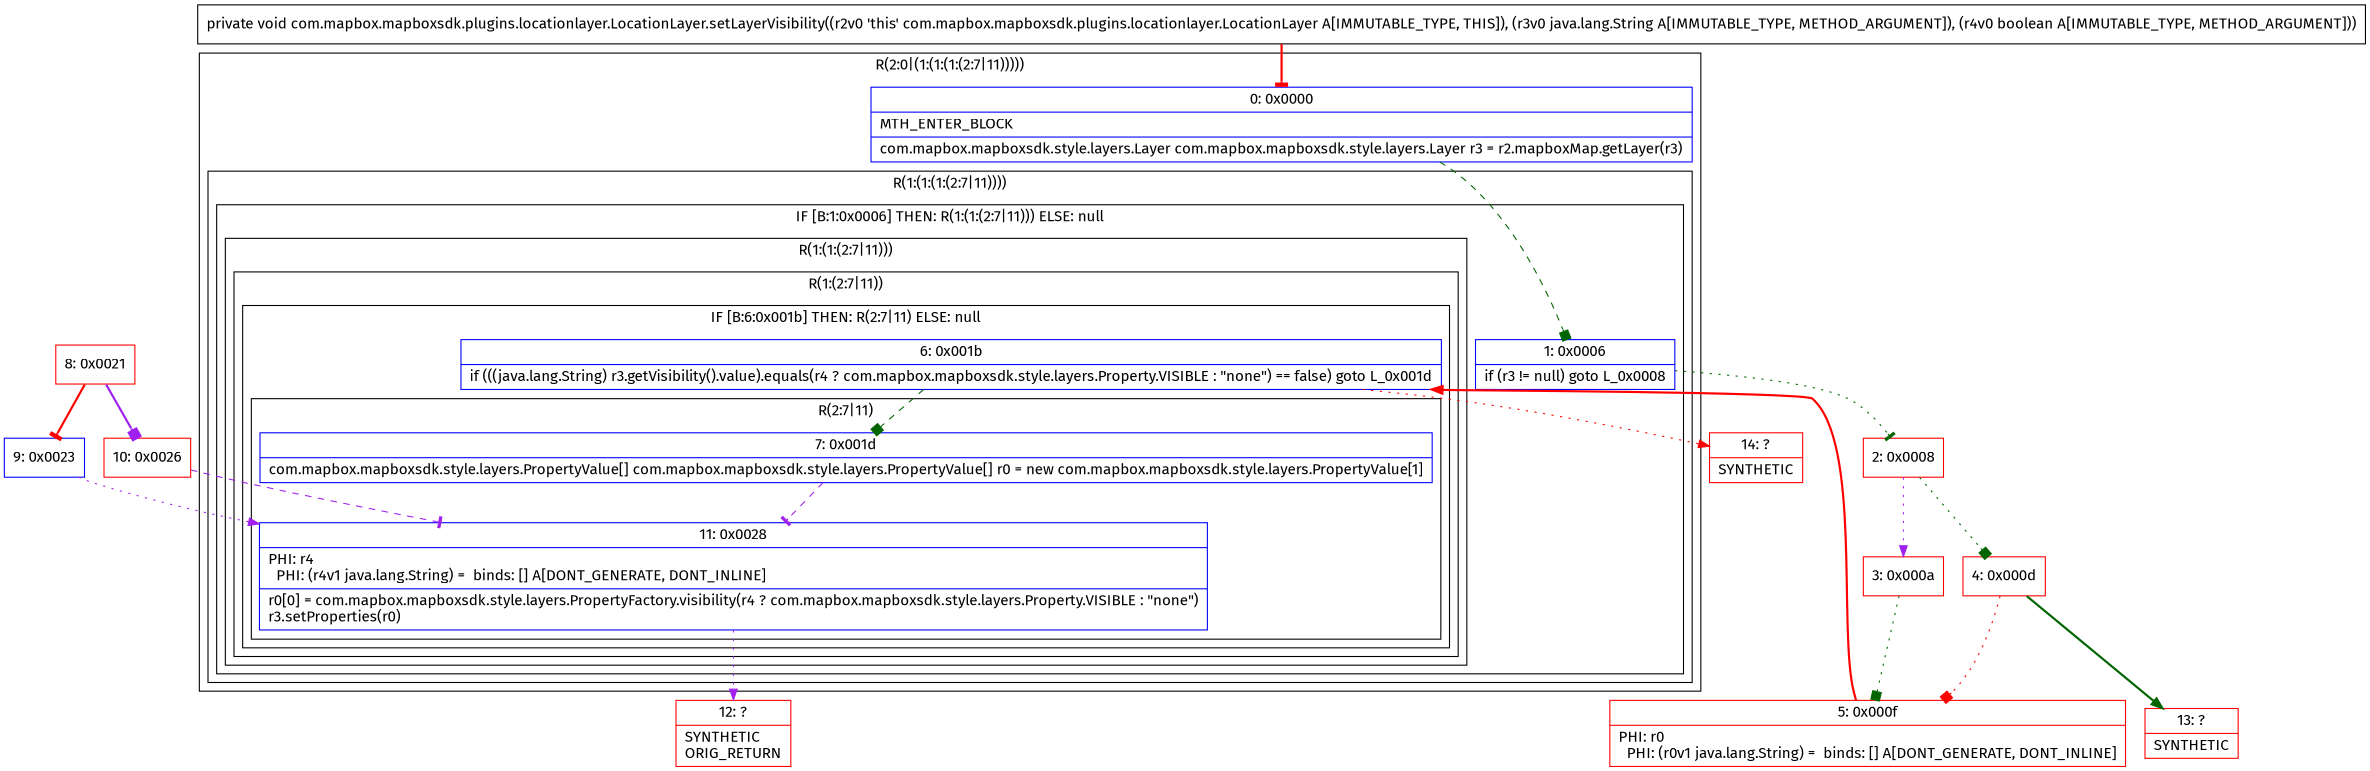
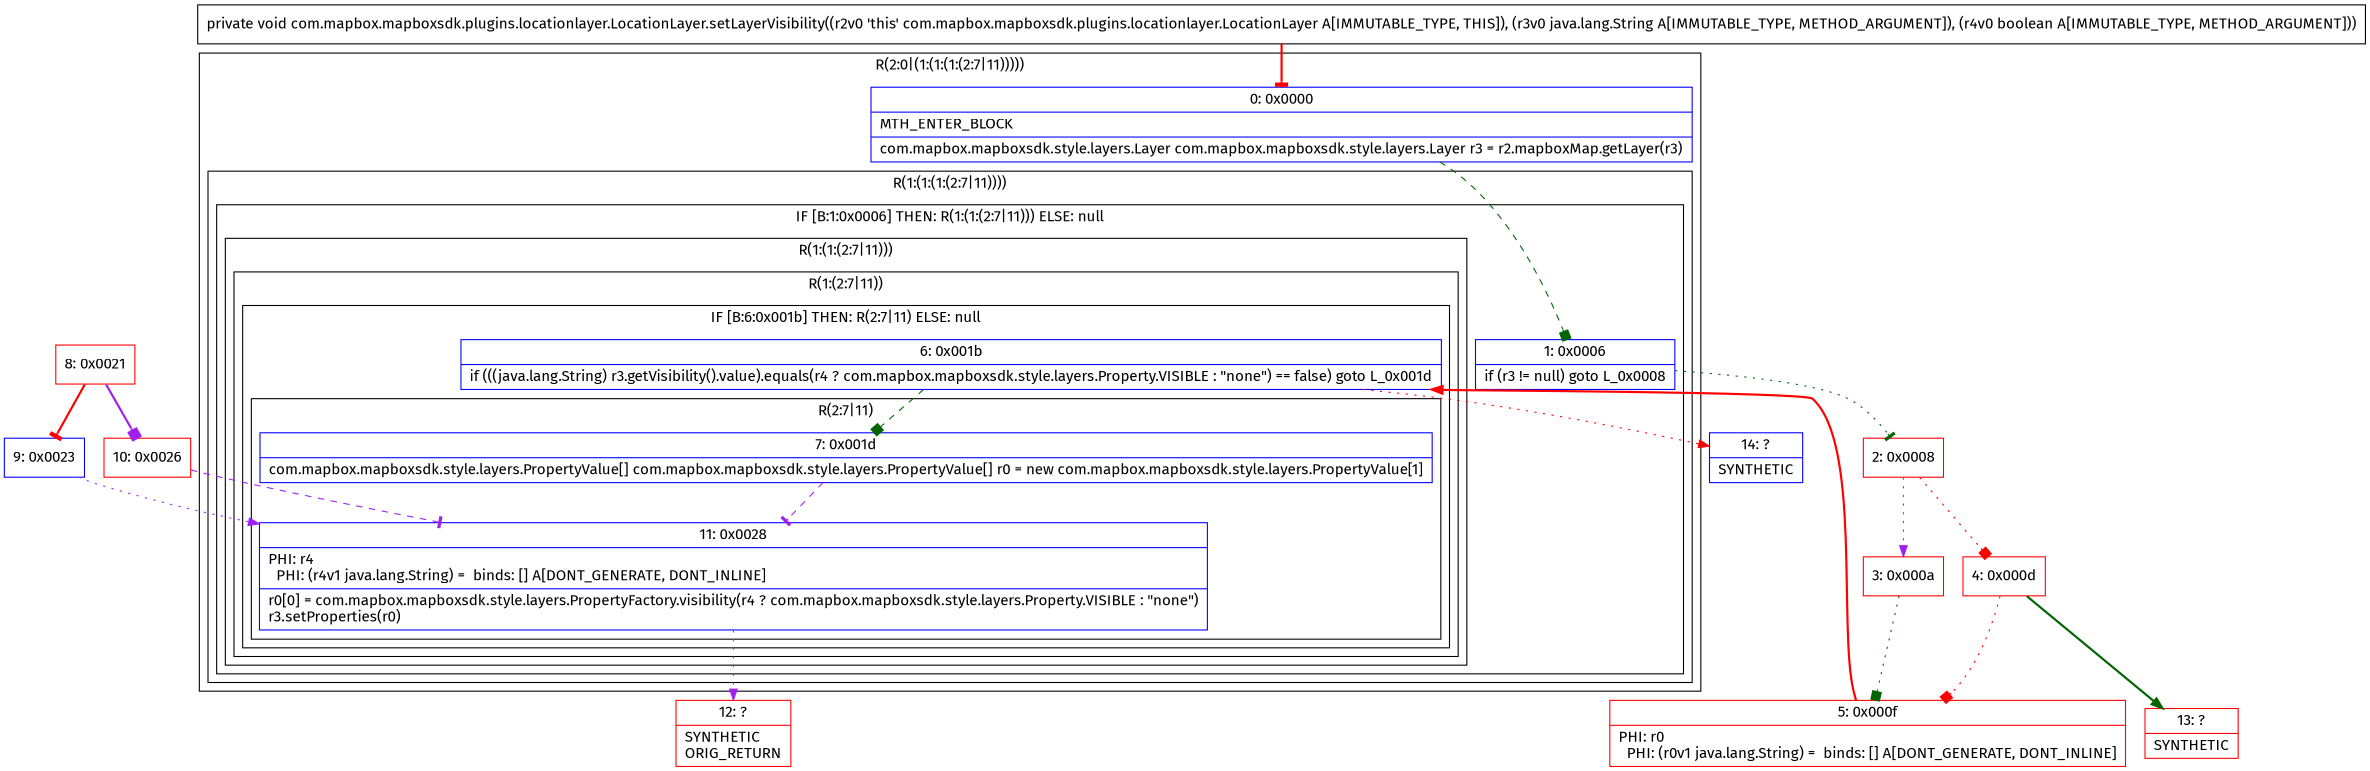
node "14: ?": color red -> blue
edge "2: 0x0008" -> "4: 0x000d": color darkgreen -> red
